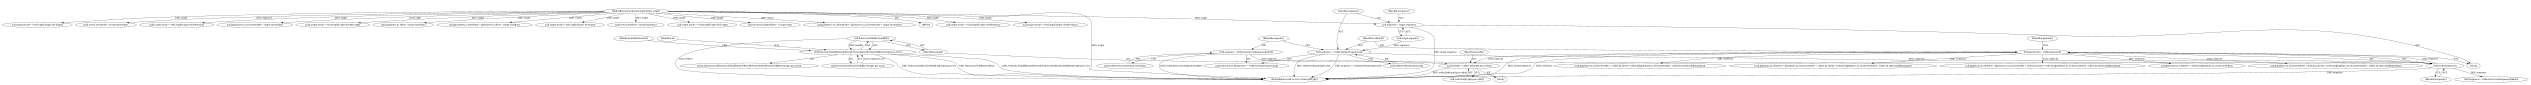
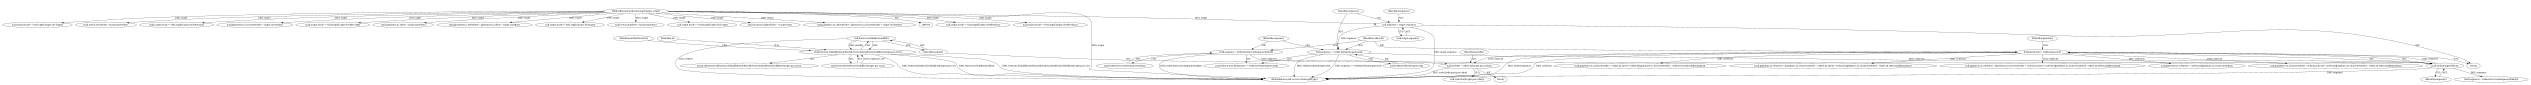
edge "(MethodParameterIn,GetLengthTarget target)" -> "(Call,retval.startOrder = target.startOrder)": label "DDG: sequence" -> "DDG: target"
edge "(Identifier,orderList)" -> "(Call,sequence = Order.GetCurrentSequenceIndex())": added, label "CFG:"
edge "(Call,target.sequence)" -> "(Call,sequence >= Order.GetNumSequences())": now "(Call,sequence = target.sequence)" -> "(Call,sequence >= Order.GetNumSequences())"
node "(Call,Order(sequence))": label "(Call,Order(sequence))" -> "(Call,Order(elapsedTime))"
edge "(Call,orderList[target.pos.order])" -> "(Call,seekPat = orderList[target.pos.order])": removed, label "AST:"
